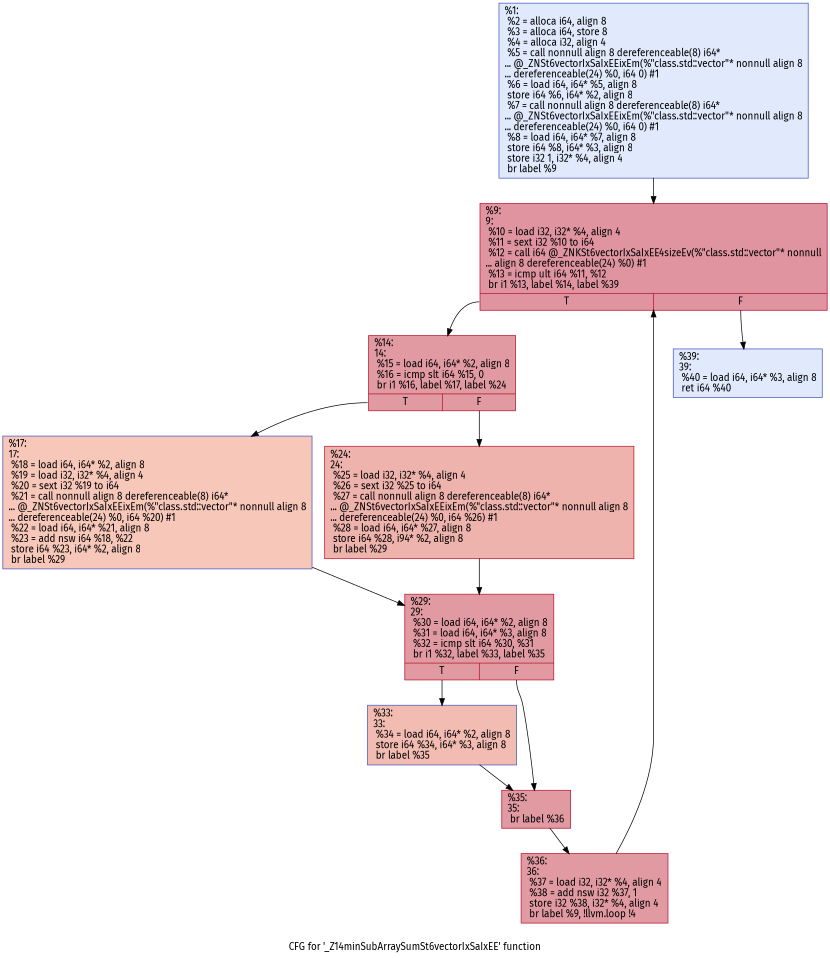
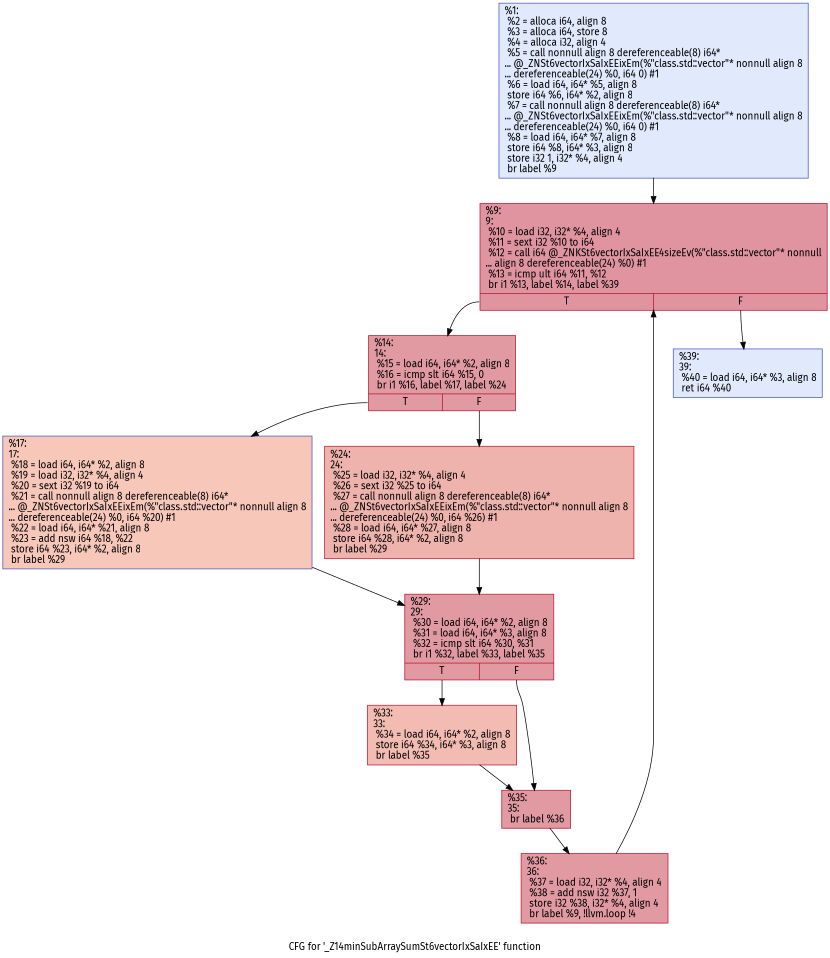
node "%24:": text "store i64 %28, i94* %2, align 8" -> "store i64 %28, i64* %2, align 8"
node "%33:": color #3d50c3ff -> #b70d28ff
